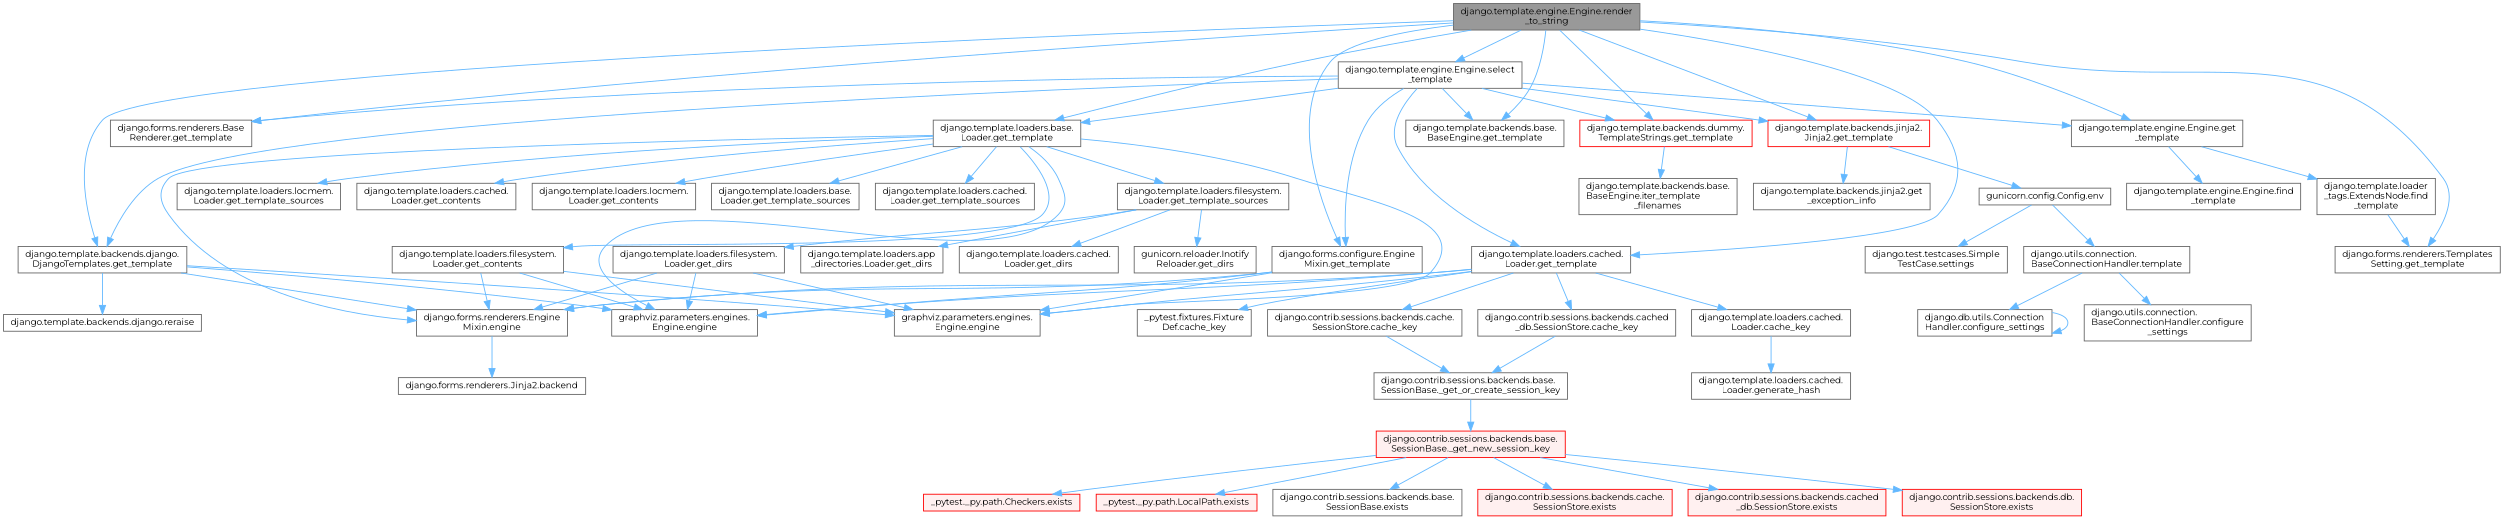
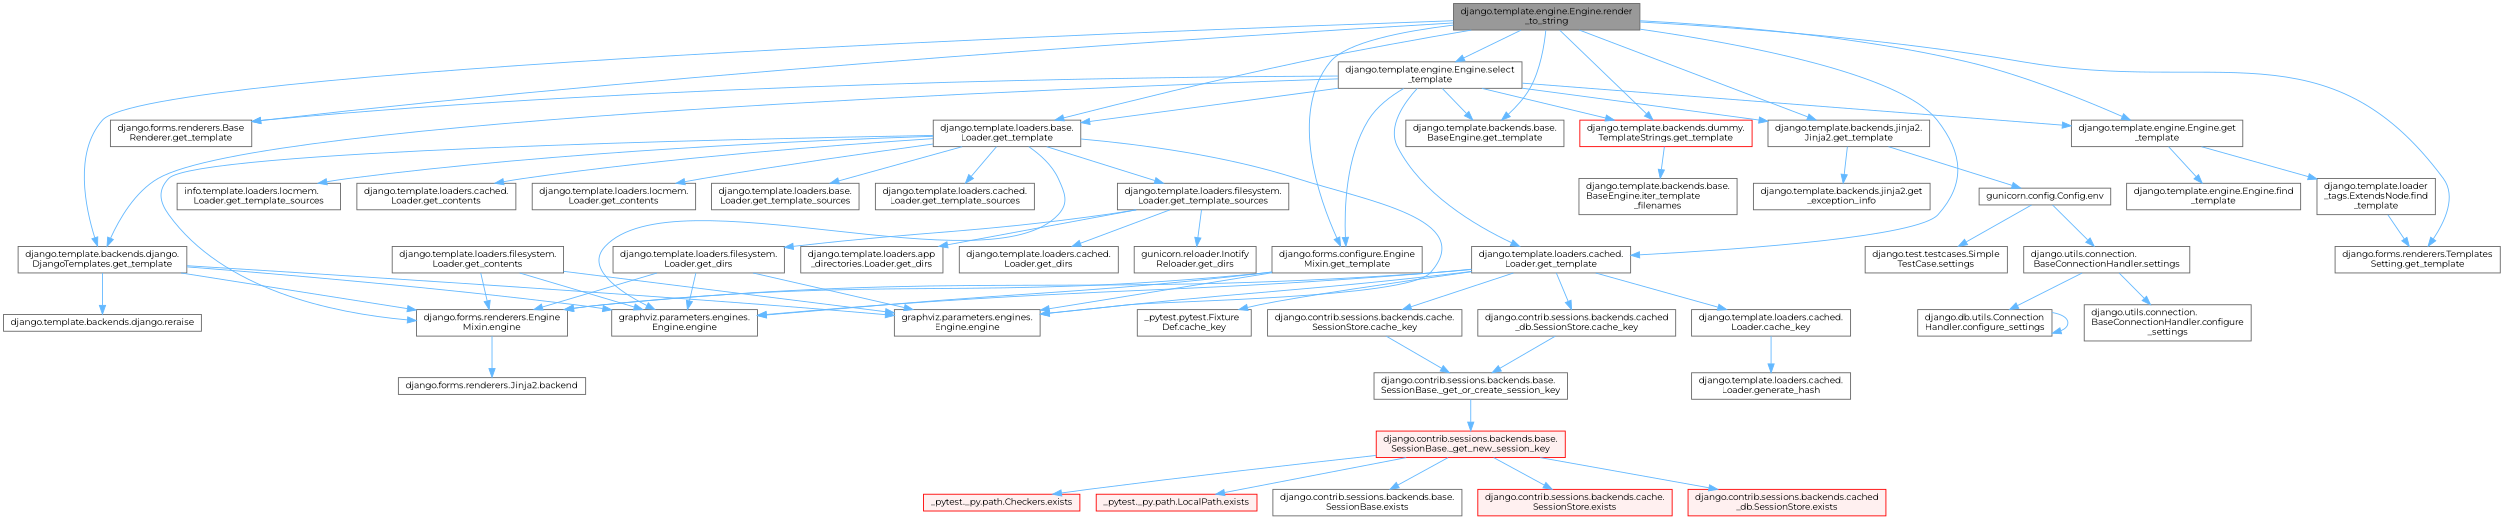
node "django.template.backends.jinja2. Jinja2.get_template": color red -> grey40
node "django.template.loaders.locmem. Loader.get_template_sources": label "django.template.loaders.locmem. Loader.get_template_sources" -> "info.template.loaders.locmem. Loader.get_template_sources"
edge "django.template.loaders.base. Loader.get_template" -> "django.template.loaders.filesystem. Loader.get_contents": removed
node "django.utils.connection. BaseConnectionHandler.template": label "django.utils.connection. BaseConnectionHandler.template" -> "django.utils.connection. BaseConnectionHandler.settings"
node "_pytest.fixtures.Fixture Def.cache_key": label "_pytest.fixtures.Fixture Def.cache_key" -> "_pytest.pytest.Fixture Def.cache_key"
node "django.contrib.sessions.backends.db. SessionStore.exists": removed
